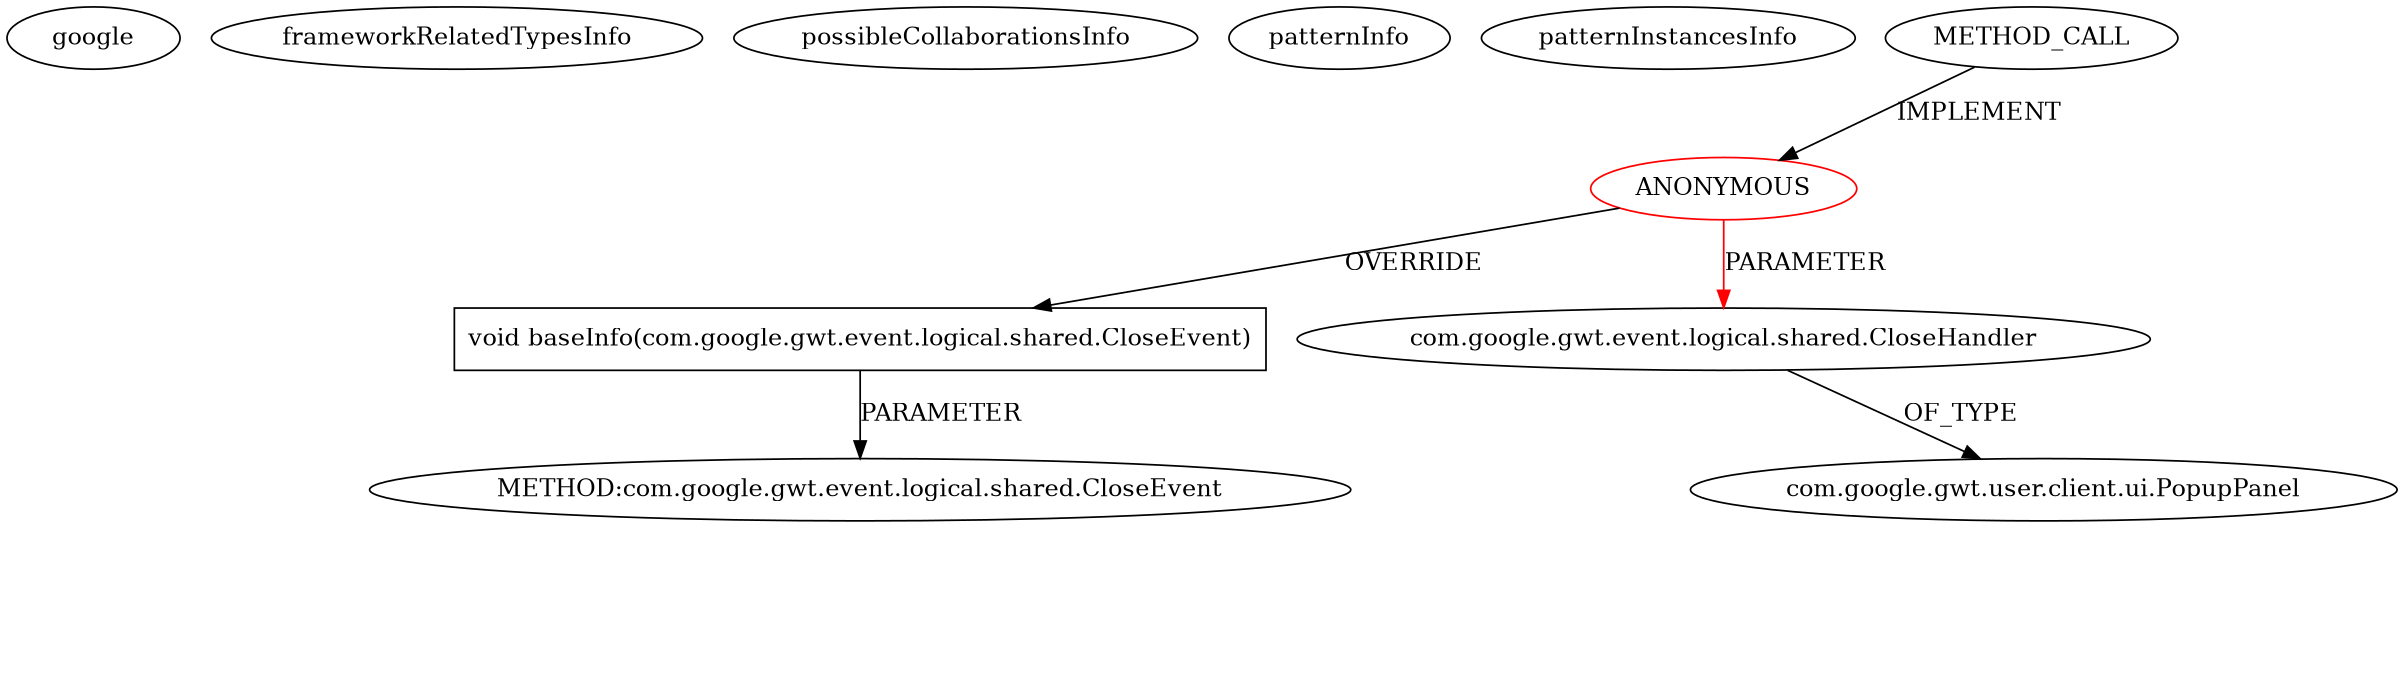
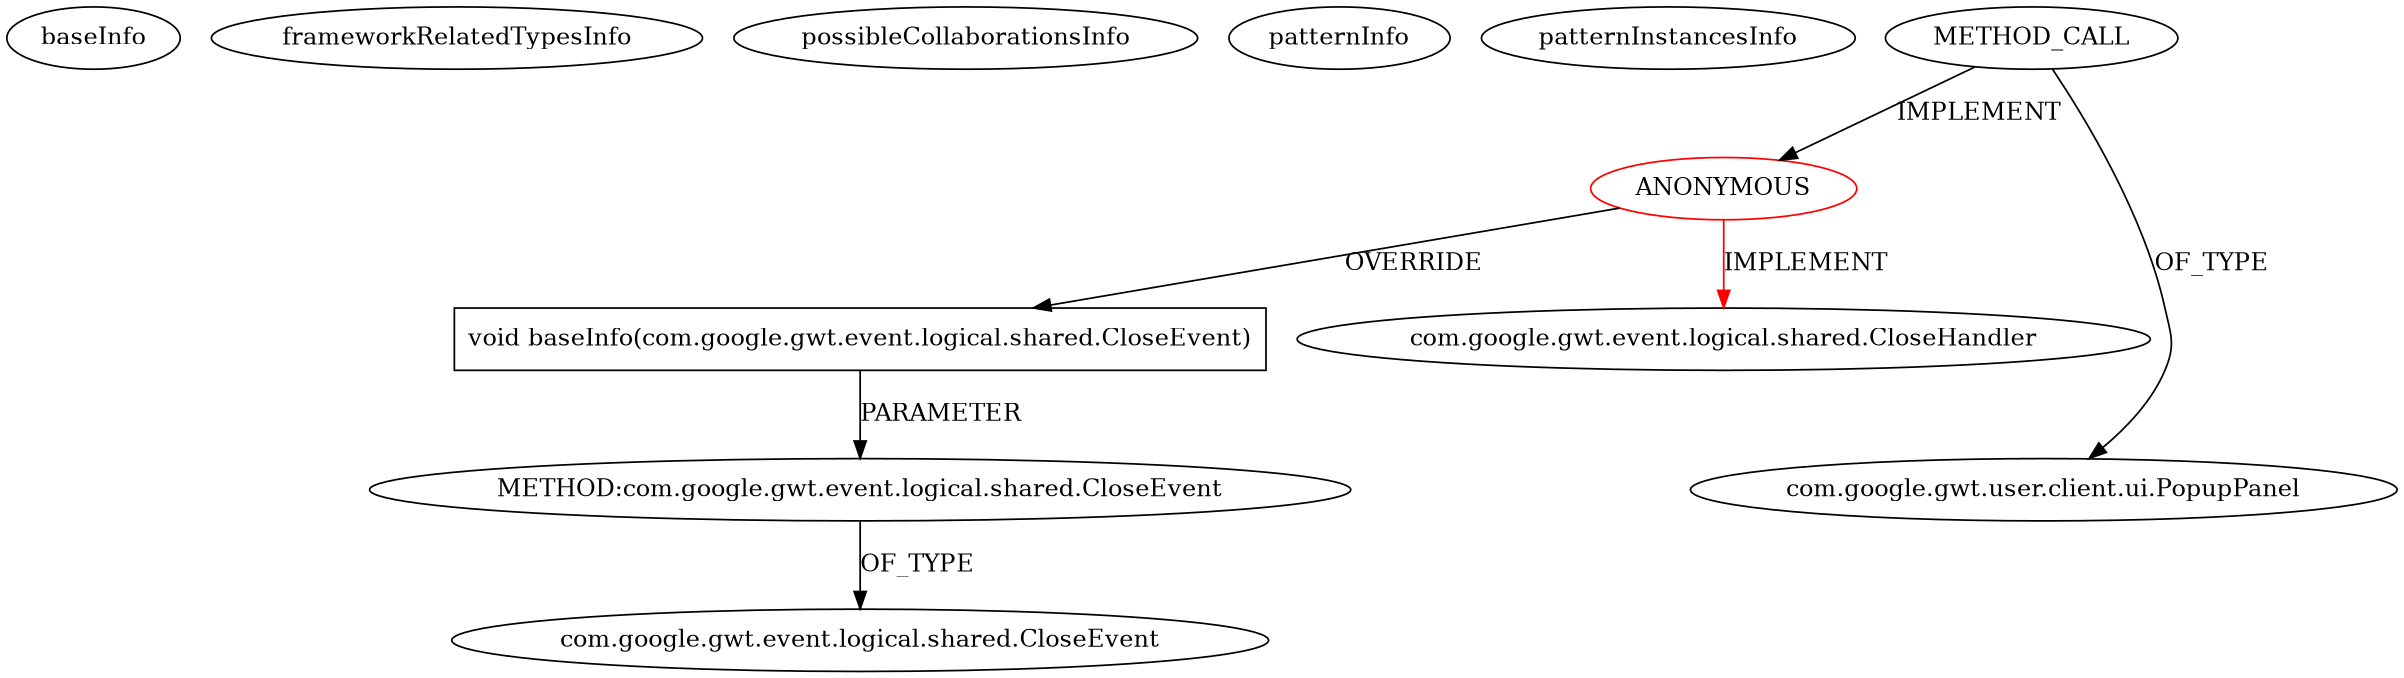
node "google": label "google" -> "baseInfo"
edge "ANONYMOUS" -> "com.google.gwt.event.logical.shared.CloseHandler": label "PARAMETER" -> "IMPLEMENT"
edge "com.google.gwt.event.logical.shared.CloseHandler" -> "com.google.gwt.user.client.ui.PopupPanel": now "METHOD_CALL" -> "com.google.gwt.user.client.ui.PopupPanel"
node "com.google.gwt.event.logical.shared.CloseEvent": added
